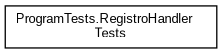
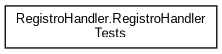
node "ProgramTests.RegistroHandler Tests": label "ProgramTests.RegistroHandler Tests" -> "RegistroHandler.RegistroHandler Tests"
